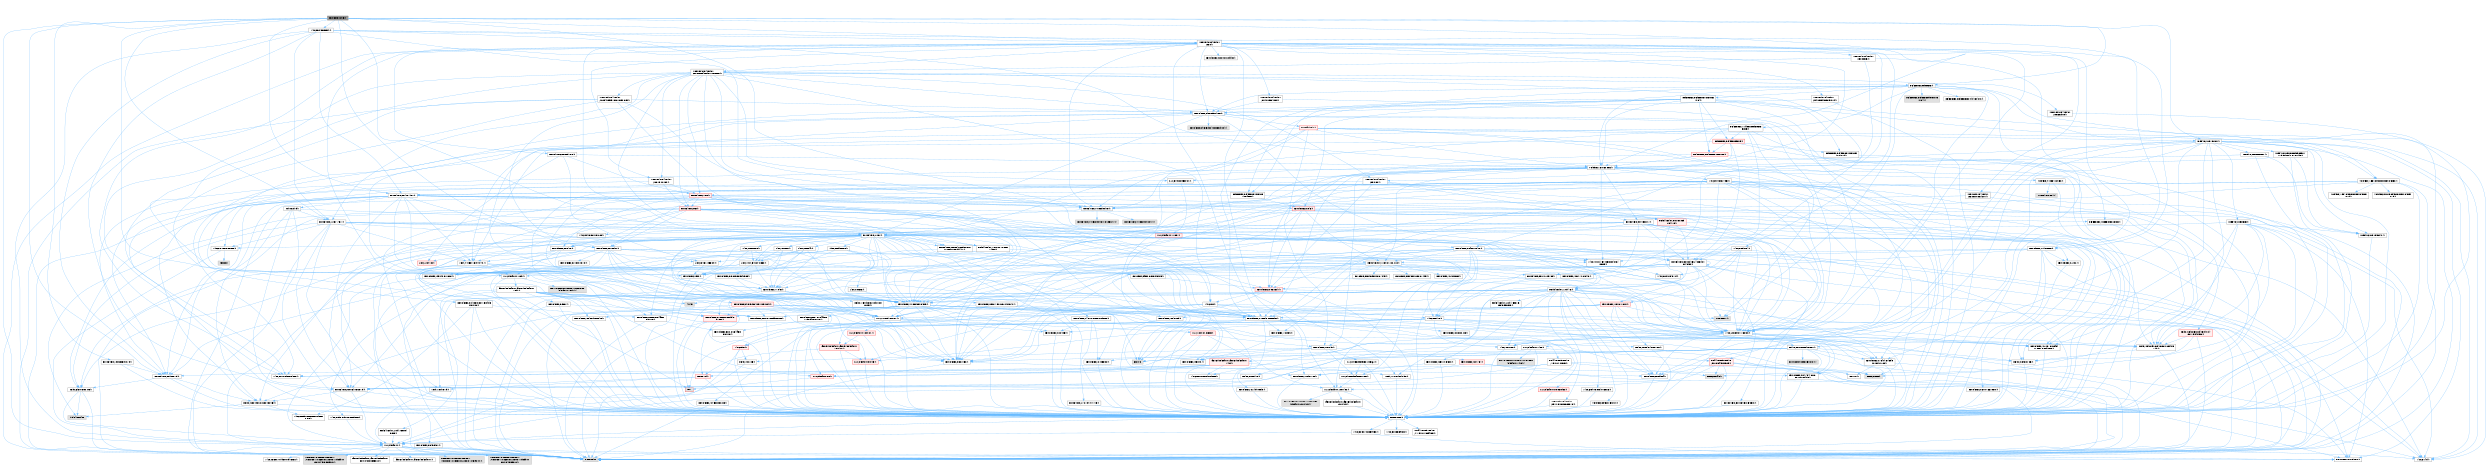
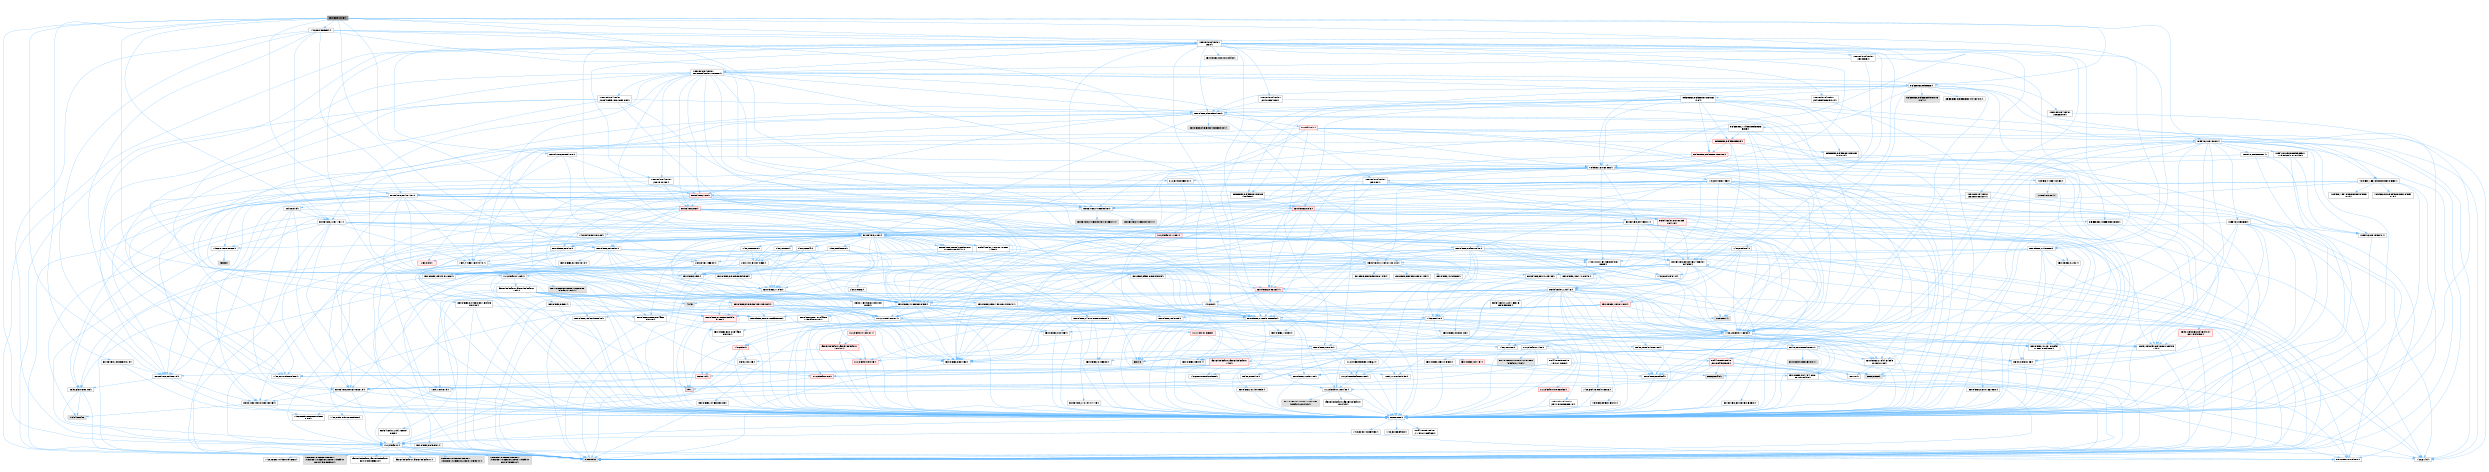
edge "Templates/SharedPointer.h" -> "Containers/Map.h": added
node "Algo/Archive.h": label "Algo/Archive.h" -> "Algo/Sort.h"
